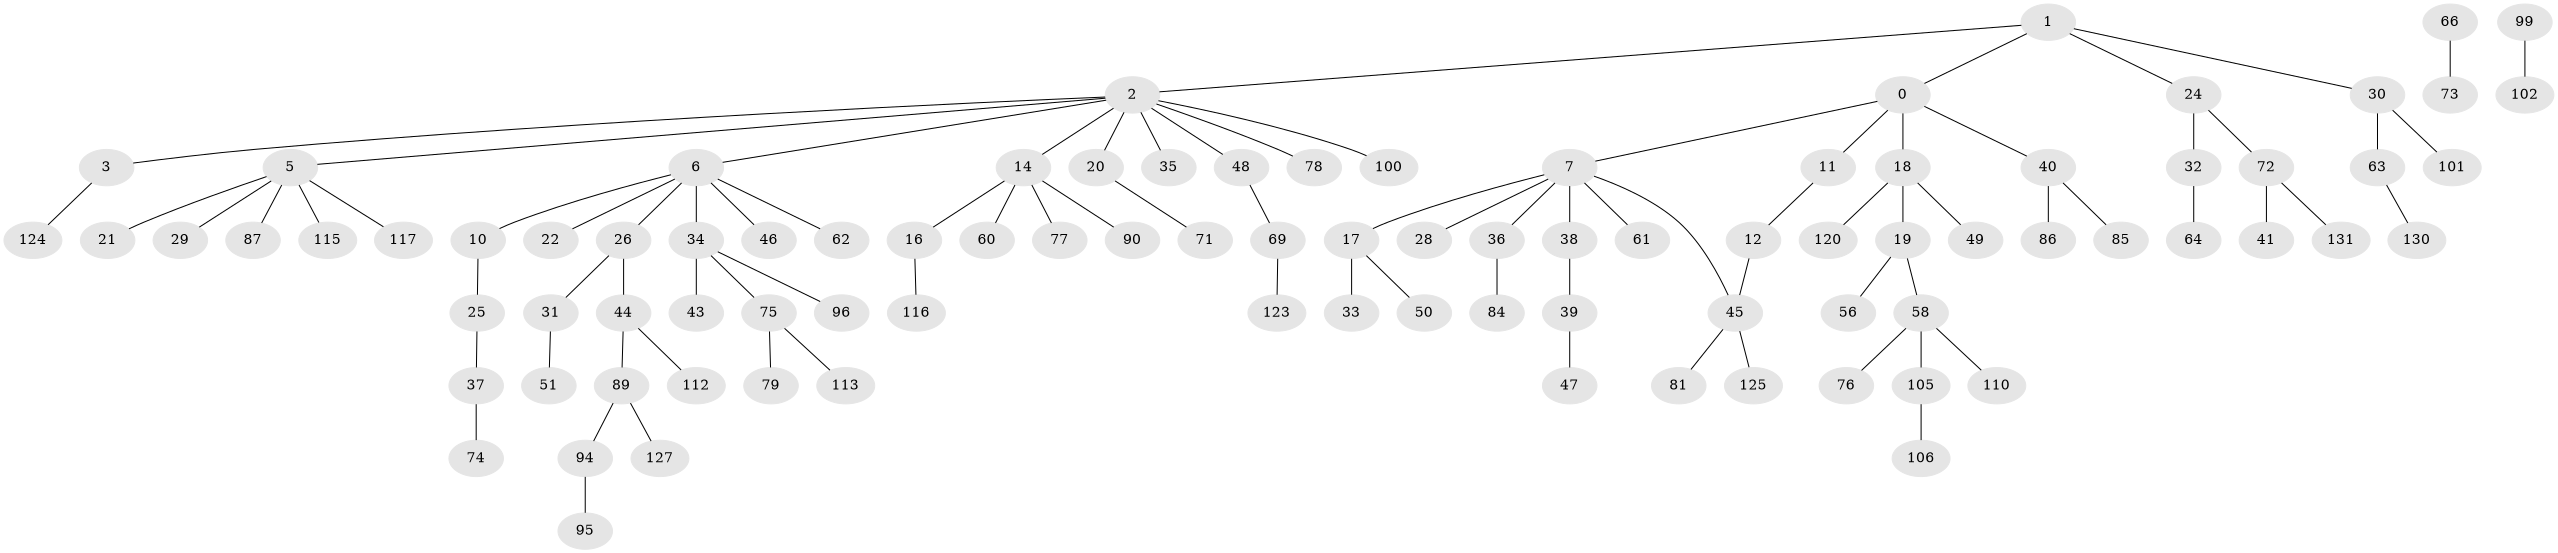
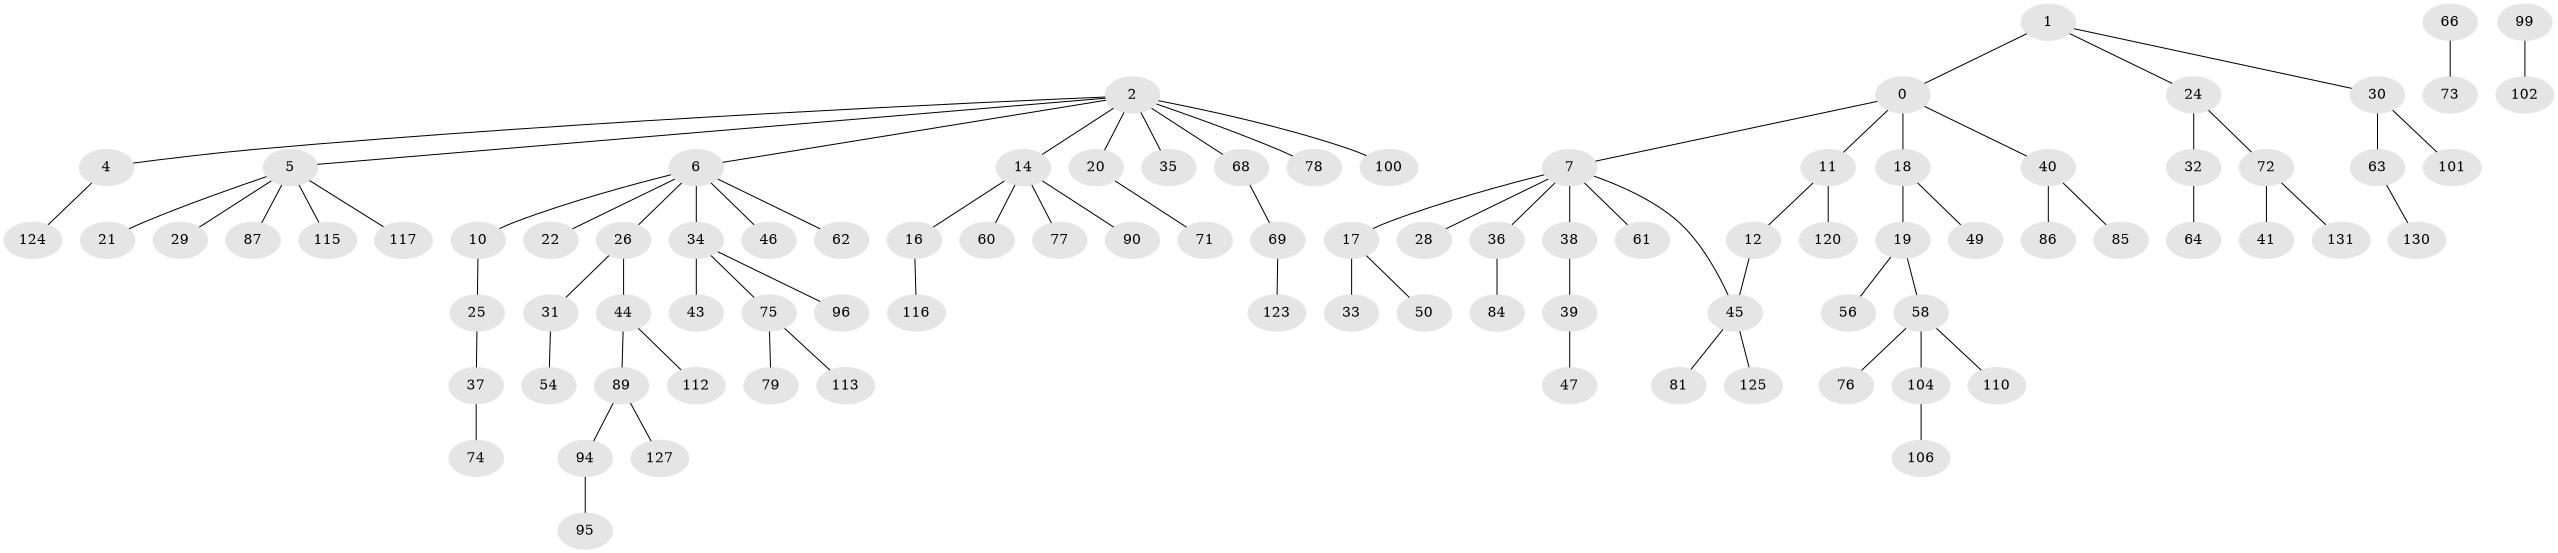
edge "1" -- "2": removed
node "3": label "3" -> "4"
node "48": label "48" -> "68"
edge "18" -- "120": now "11" -- "120"
node "51": label "51" -> "54"
node "105": label "105" -> "104"
